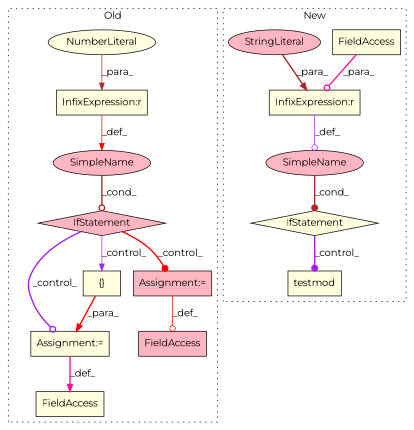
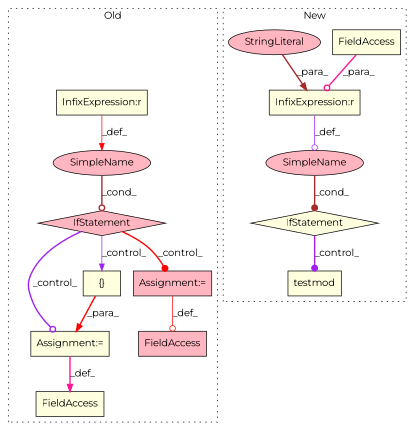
node "NumberLiteral": removed
